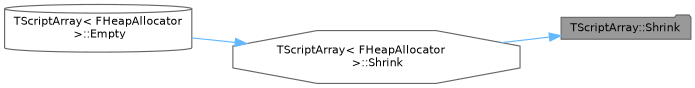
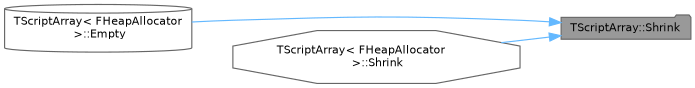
edge "TScriptArray< FHeapAllocator >::Empty" -> "TScriptArray< FHeapAllocator >::Shrink": now "TScriptArray< FHeapAllocator >::Empty" -> "TScriptArray::Shrink"
